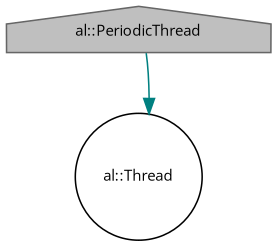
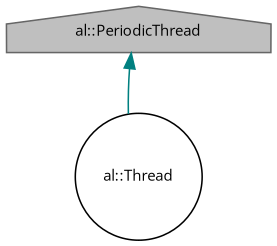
edge "al::PeriodicThread" -> "al::Thread": reversed
